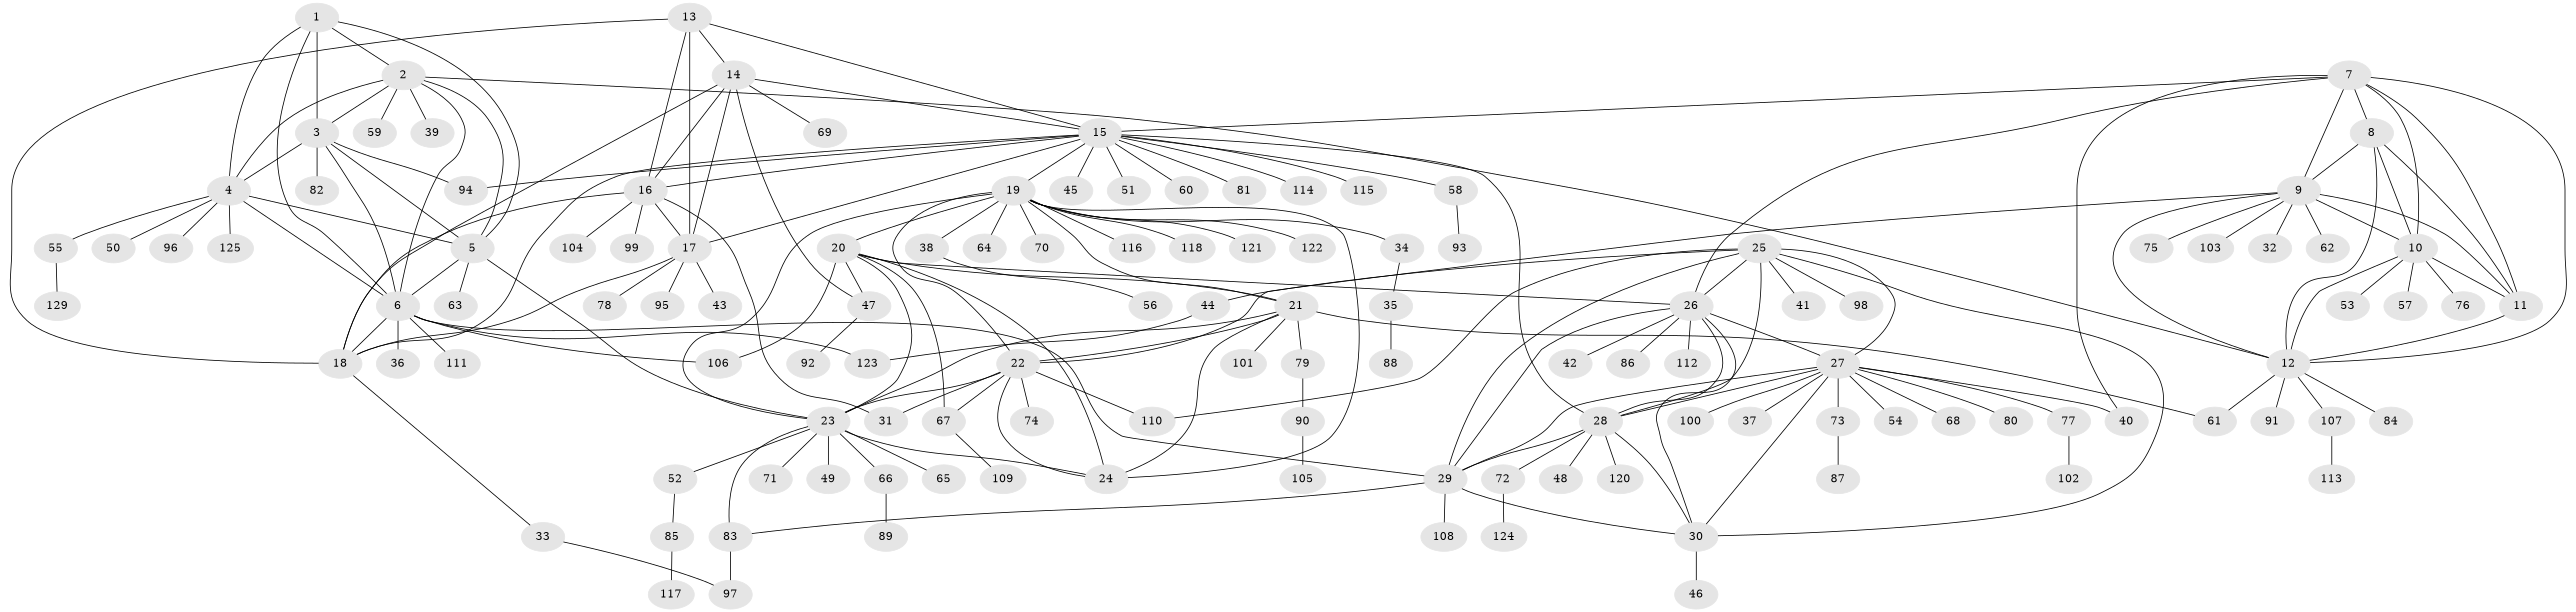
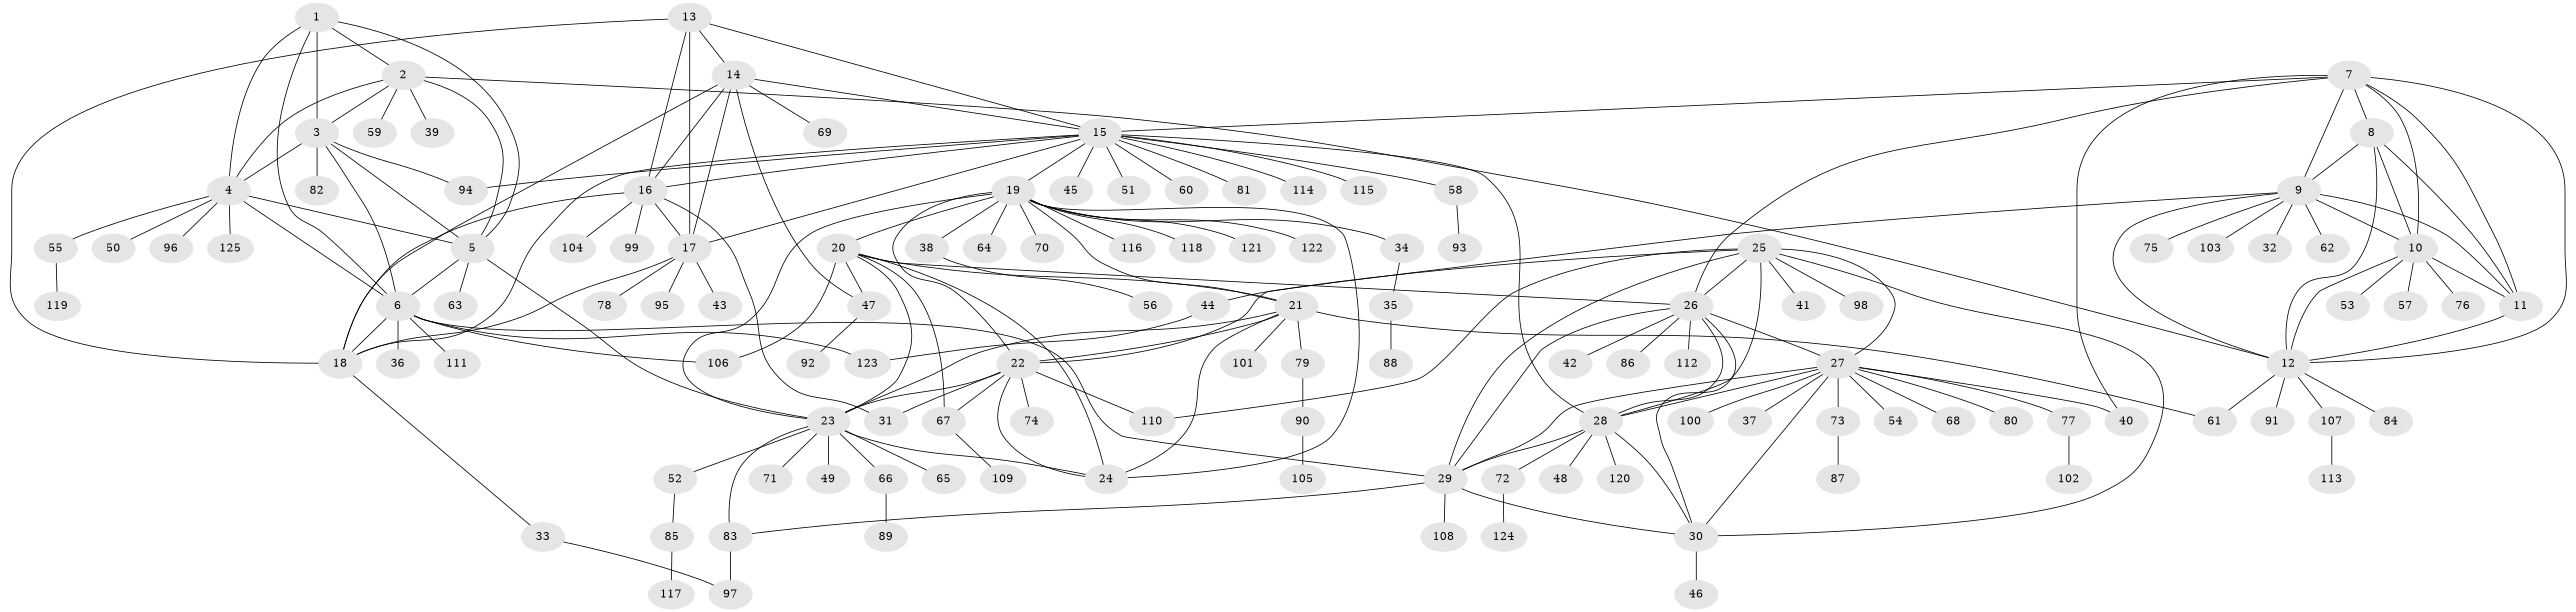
edge "2" -- "6": removed
node "129": label "129" -> "119"
